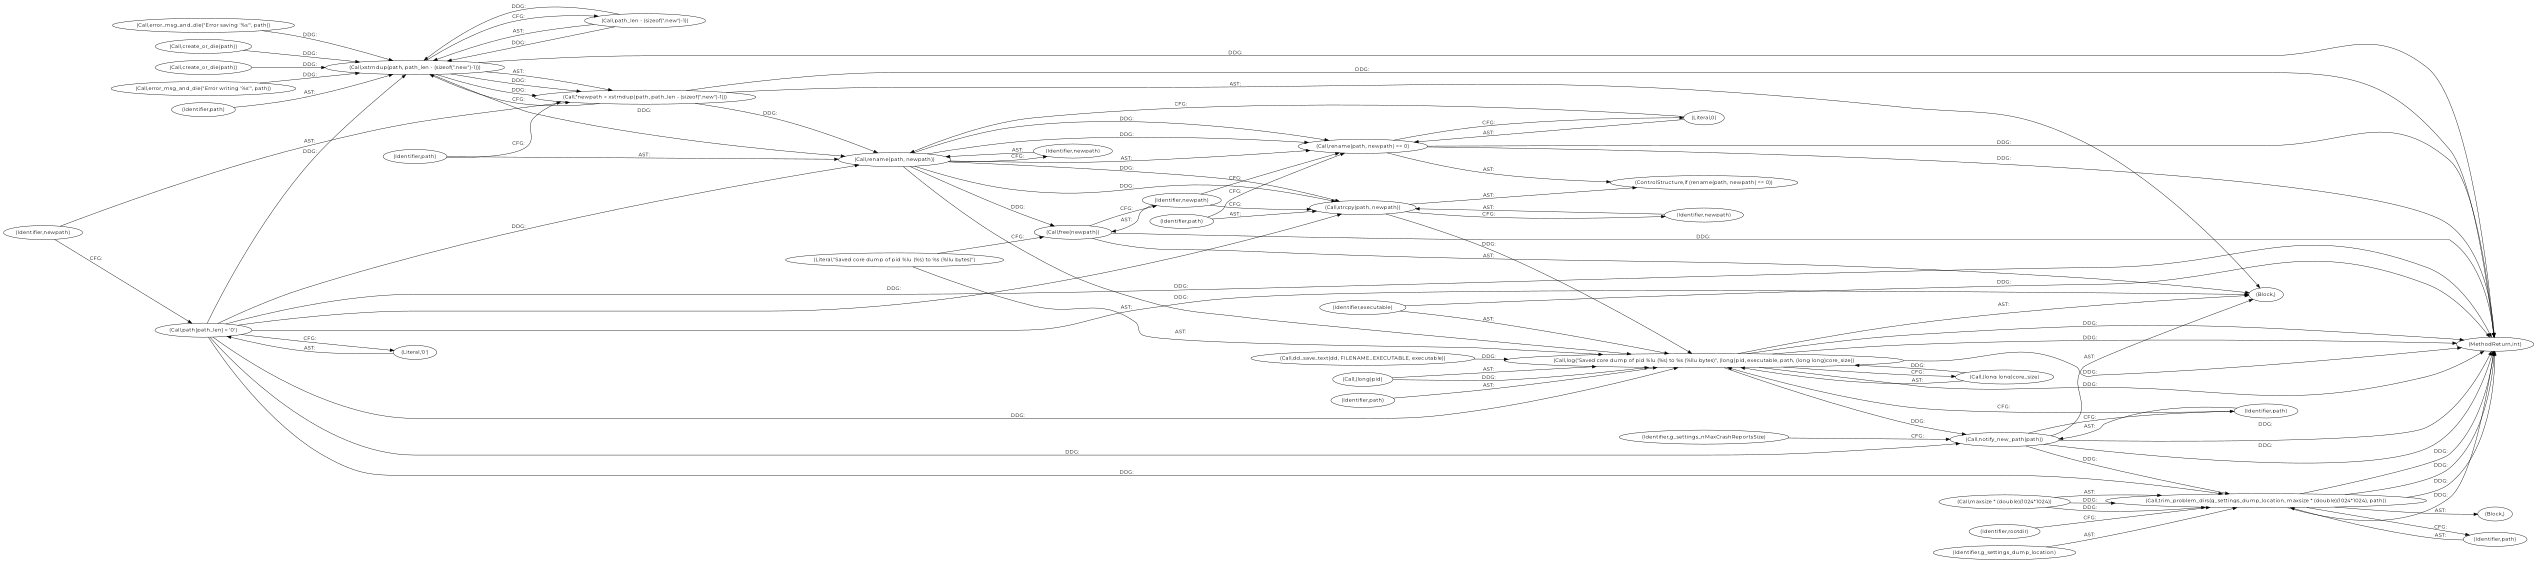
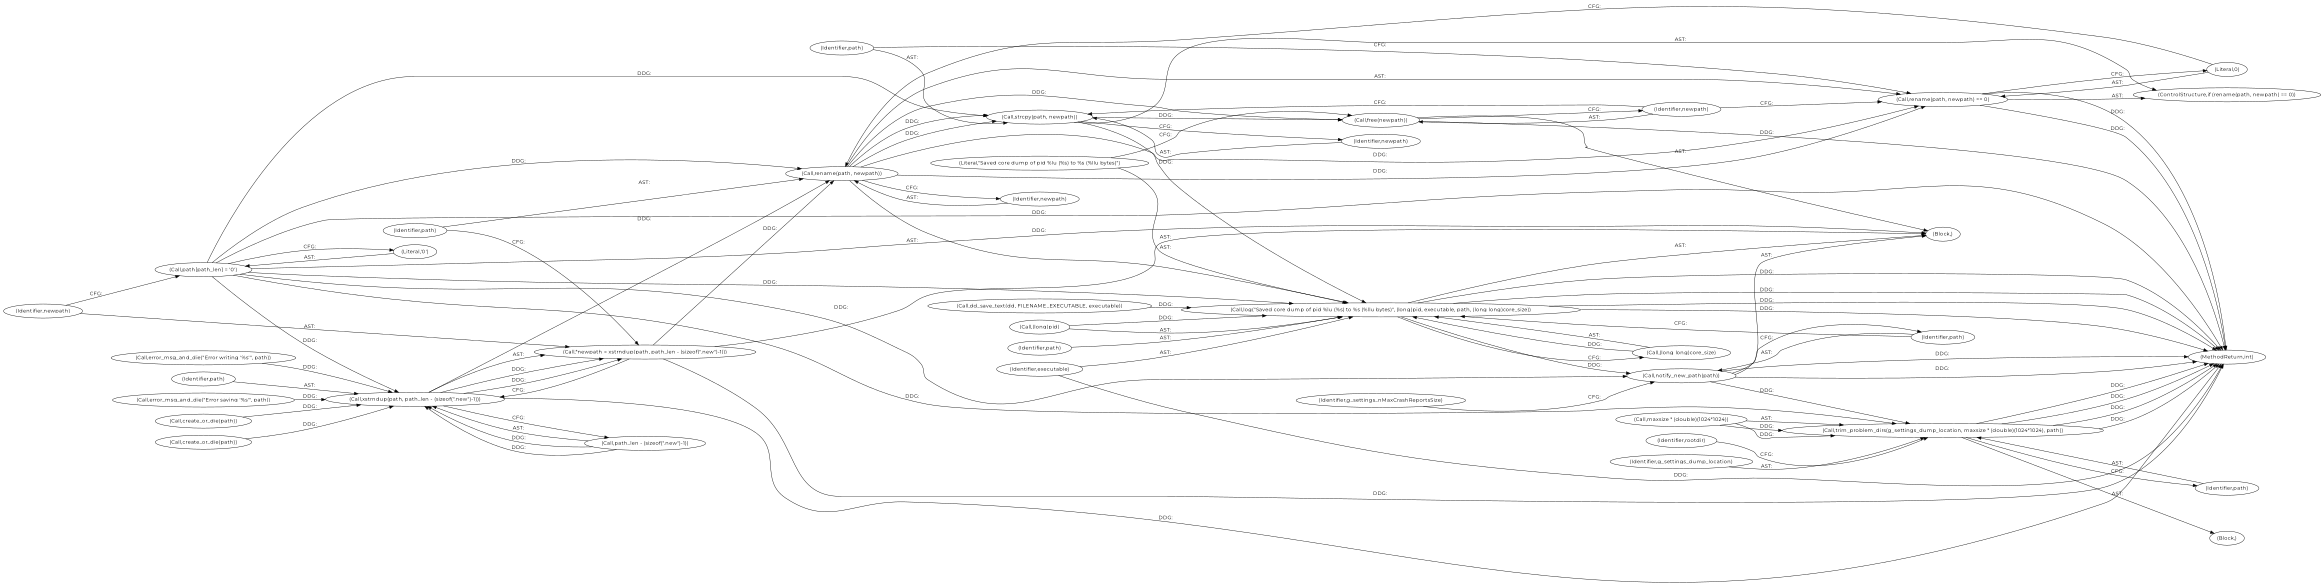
edge "(Call,strcpy(path, newpath))" -> "(Call,free(newpath))": added, label "DDG:"
